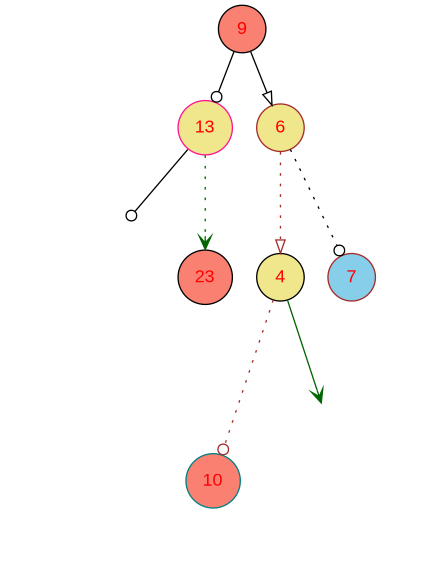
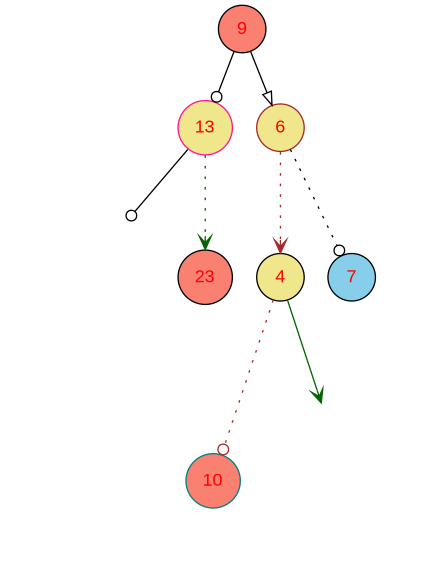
edge "6" -> "4": arrowhead onormal -> vee
node "7": color brown -> black
